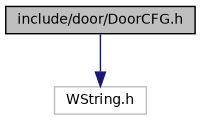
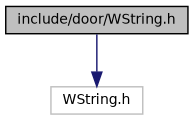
node "include/door/DoorCFG.h": label "include/door/DoorCFG.h" -> "include/door/WString.h"
